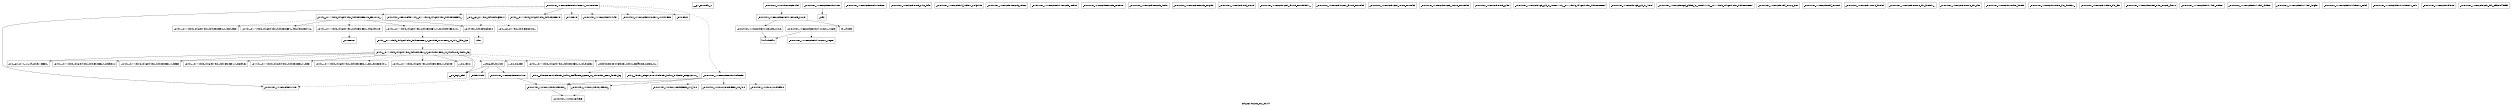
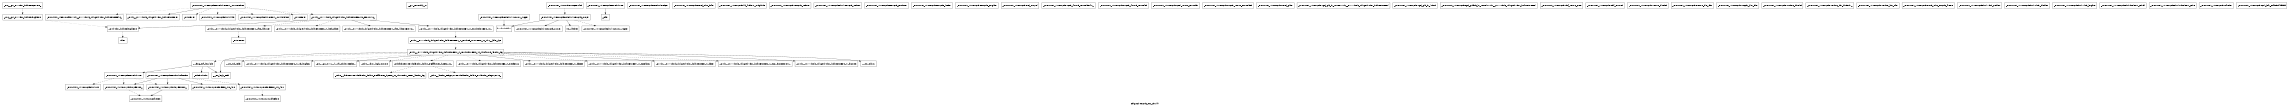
node "_ZN9LAMMPS_NS7Compute16reapply_bias_allEv": added
node "_ZN9LAMMPS_NS7Compute15remove_bias_thrEiPdS1_": removed
edge "_ZN9LAMMPS_NS15ComputeCOMChunkC2EPNS_6LAMMPSEiPPc" -> "_ZN9LAMMPS_NS15ComputeCOMChunk8allocateEv": removed
edge "_ZN9LAMMPS_NS15ComputeCOMChunkC2EPNS_6LAMMPSEiPPc" -> "_ZN9LAMMPS_NS12ComputeChunkD2Ev": removed
edge "_ZN9__gnu_cxx11char_traitsIcE6lengthEPKc" -> "_ZN9__gnu_cxx11char_traitsIcE2eqERKcS3_": reversed
edge "_ZN9LAMMPS_NS12ComputeChunk13compute_arrayEv" -> "llvm.fmuladd.f64": now "_ZN9LAMMPS_NS15ComputeCOMChunk13compute_arrayEv" -> "llvm.fmuladd.f64"
edge "_ZN9LAMMPS_NS15ComputeCOMChunk12memory_usageEv" -> "_ZN9LAMMPS_NS12ComputeChunk12memory_usageEv": now "_ZN9LAMMPS_NS15ComputeCOMChunk13compute_arrayEv" -> "_ZN9LAMMPS_NS12ComputeChunk12memory_usageEv"
node "_ZSt19__throw_logic_errorPKc": added
edge "_ZN9LAMMPS_NS15ComputeCOMChunkD2Ev" -> "_ZN9LAMMPS_NS6Memory7destroyIdEEvRPPT_": style solid -> dotted
edge "_ZN9LAMMPS_NS15ComputeCOMChunk8allocateEv" -> "_ZN9LAMMPS_NS6Memory7smallocElPKc": now "_ZN9LAMMPS_NS6Memory6createIdEEPPT_RS4_iiPKc" -> "_ZN9LAMMPS_NS6Memory7smallocElPKc"
